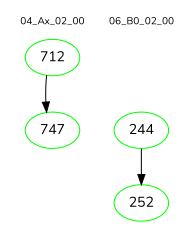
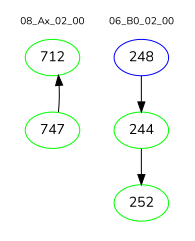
cluster "04_Ax_02_00": label "04_Ax_02_00" -> "08_Ax_02_00"
node "248": added
edge "712" -> "747": reversed
